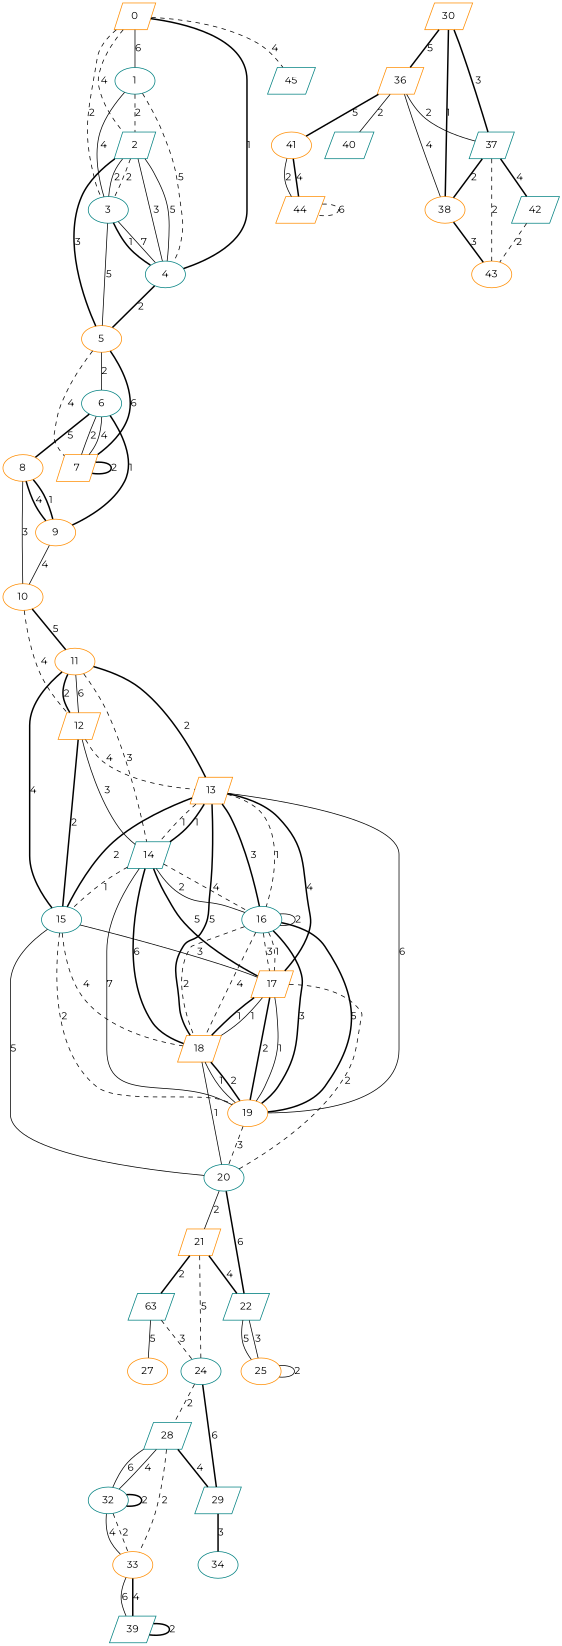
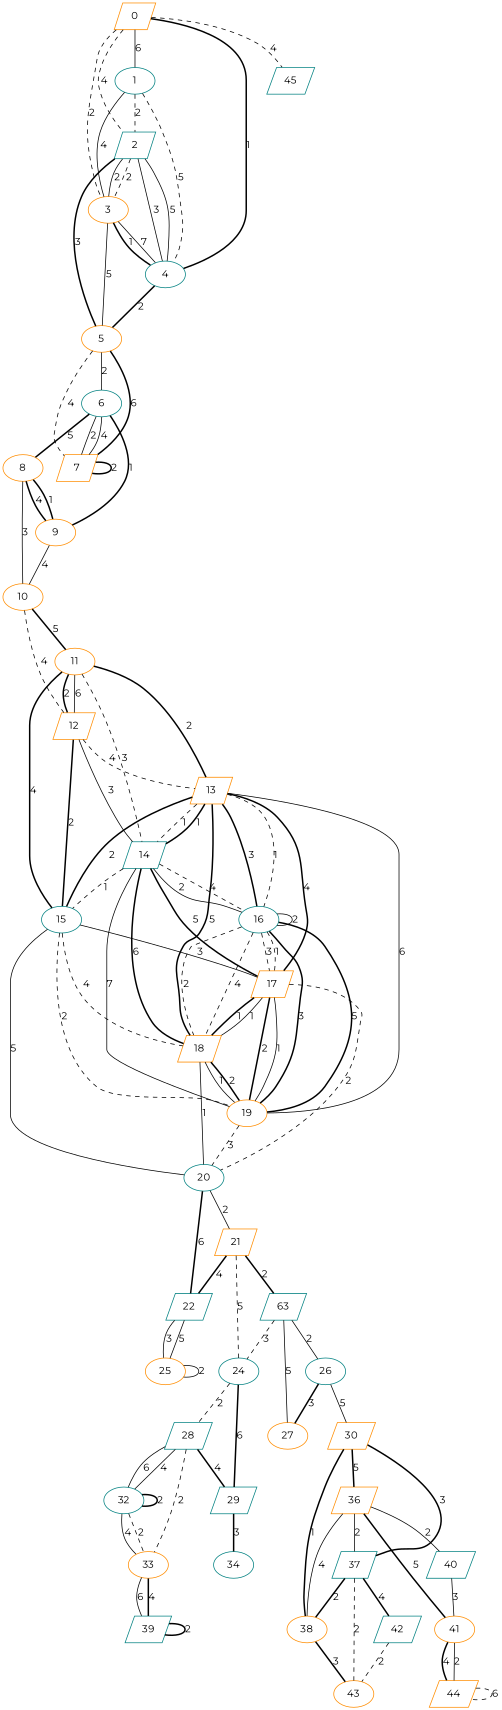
node "3": color teal -> darkorange
node "26": added
edge "40" -- "41": added, label "3"
